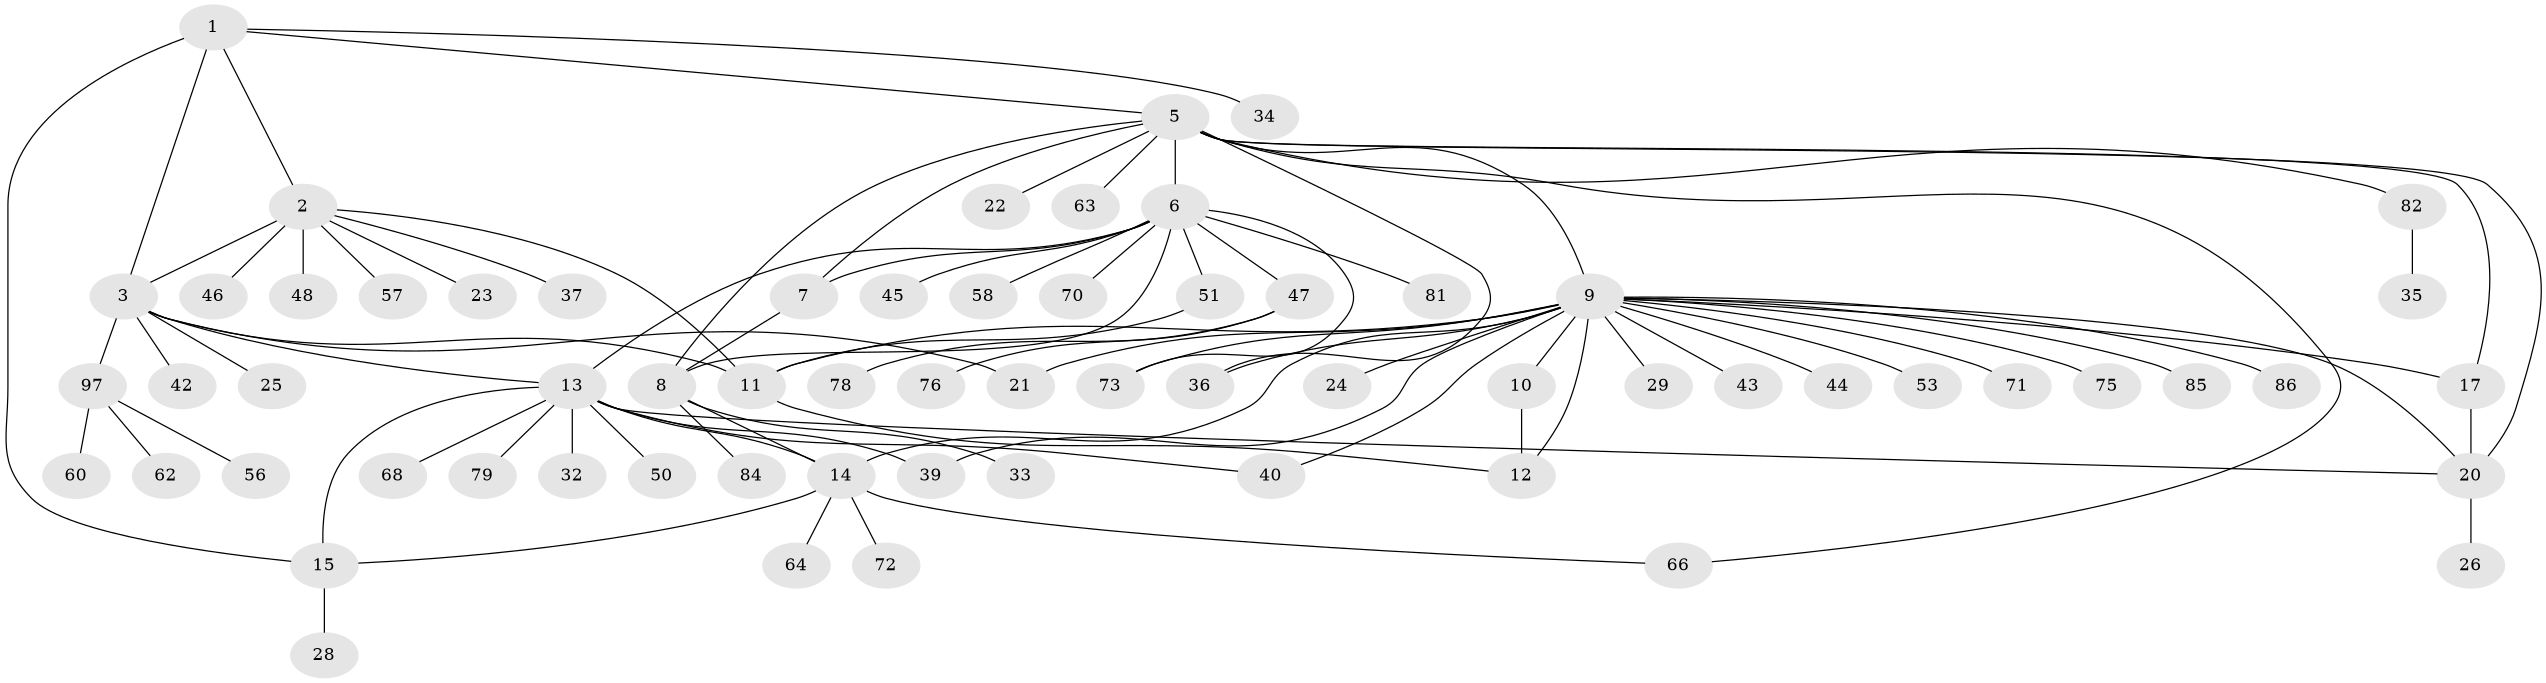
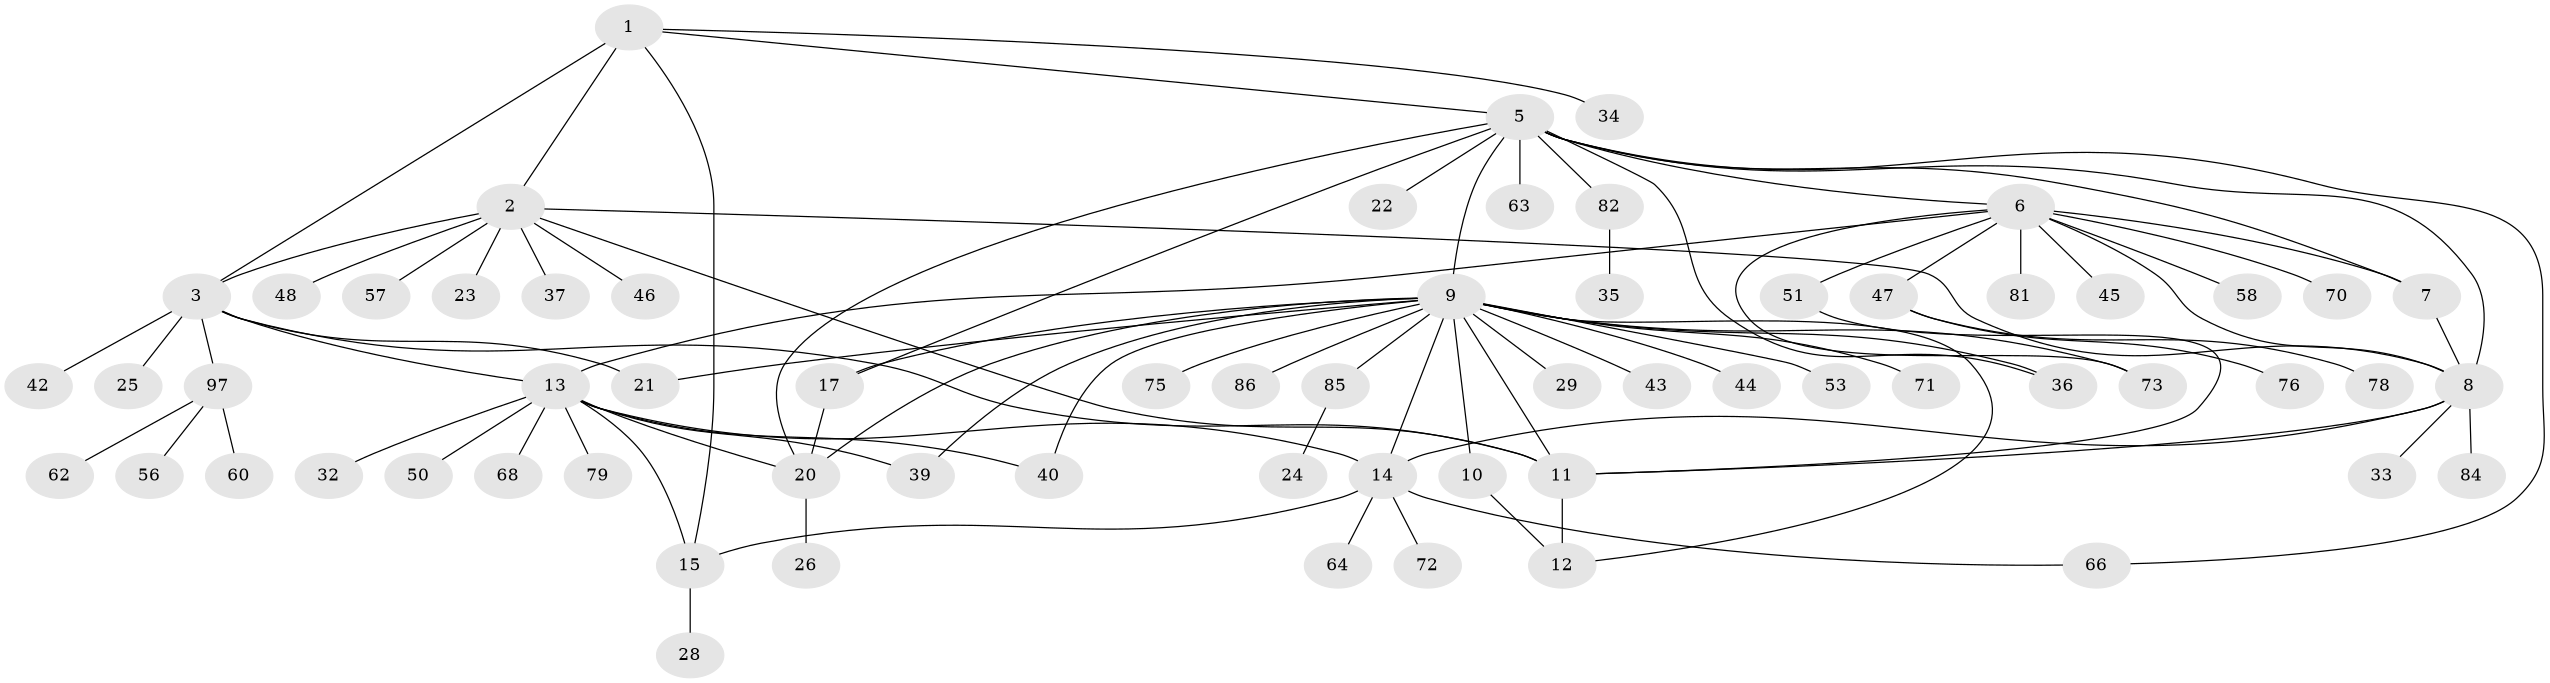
edge "2" -- "8": added
edge "9" -- "24": now "85" -- "24"
edge "8" -- "11": added
